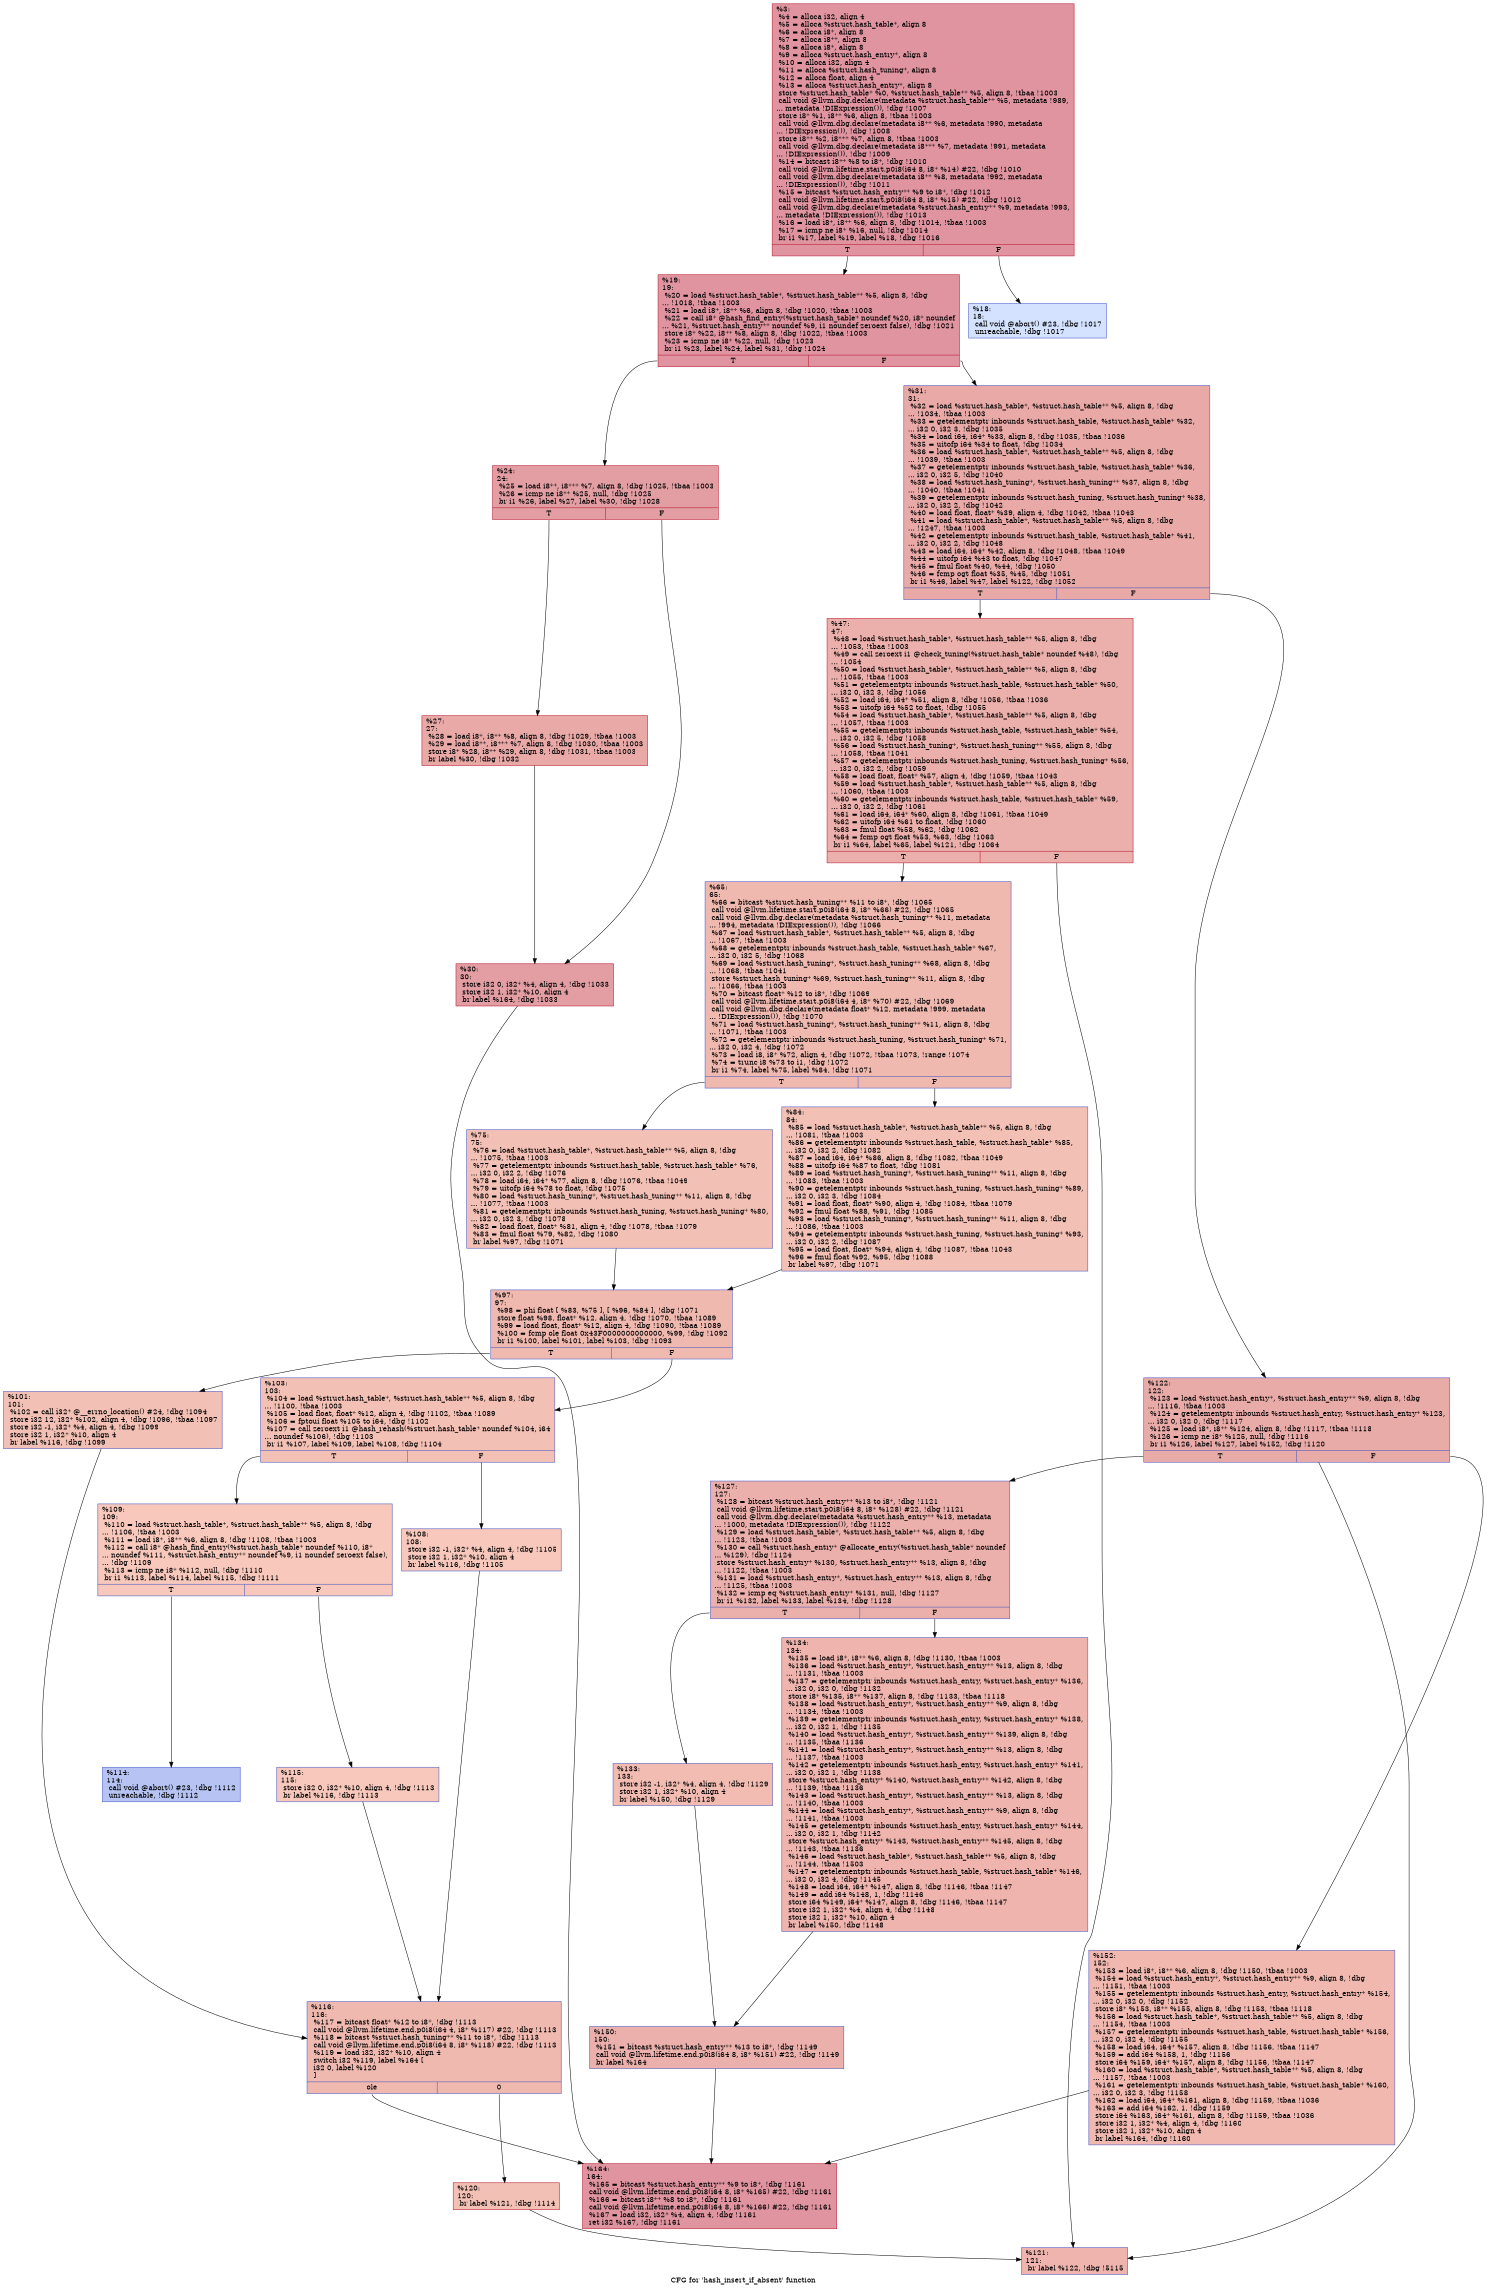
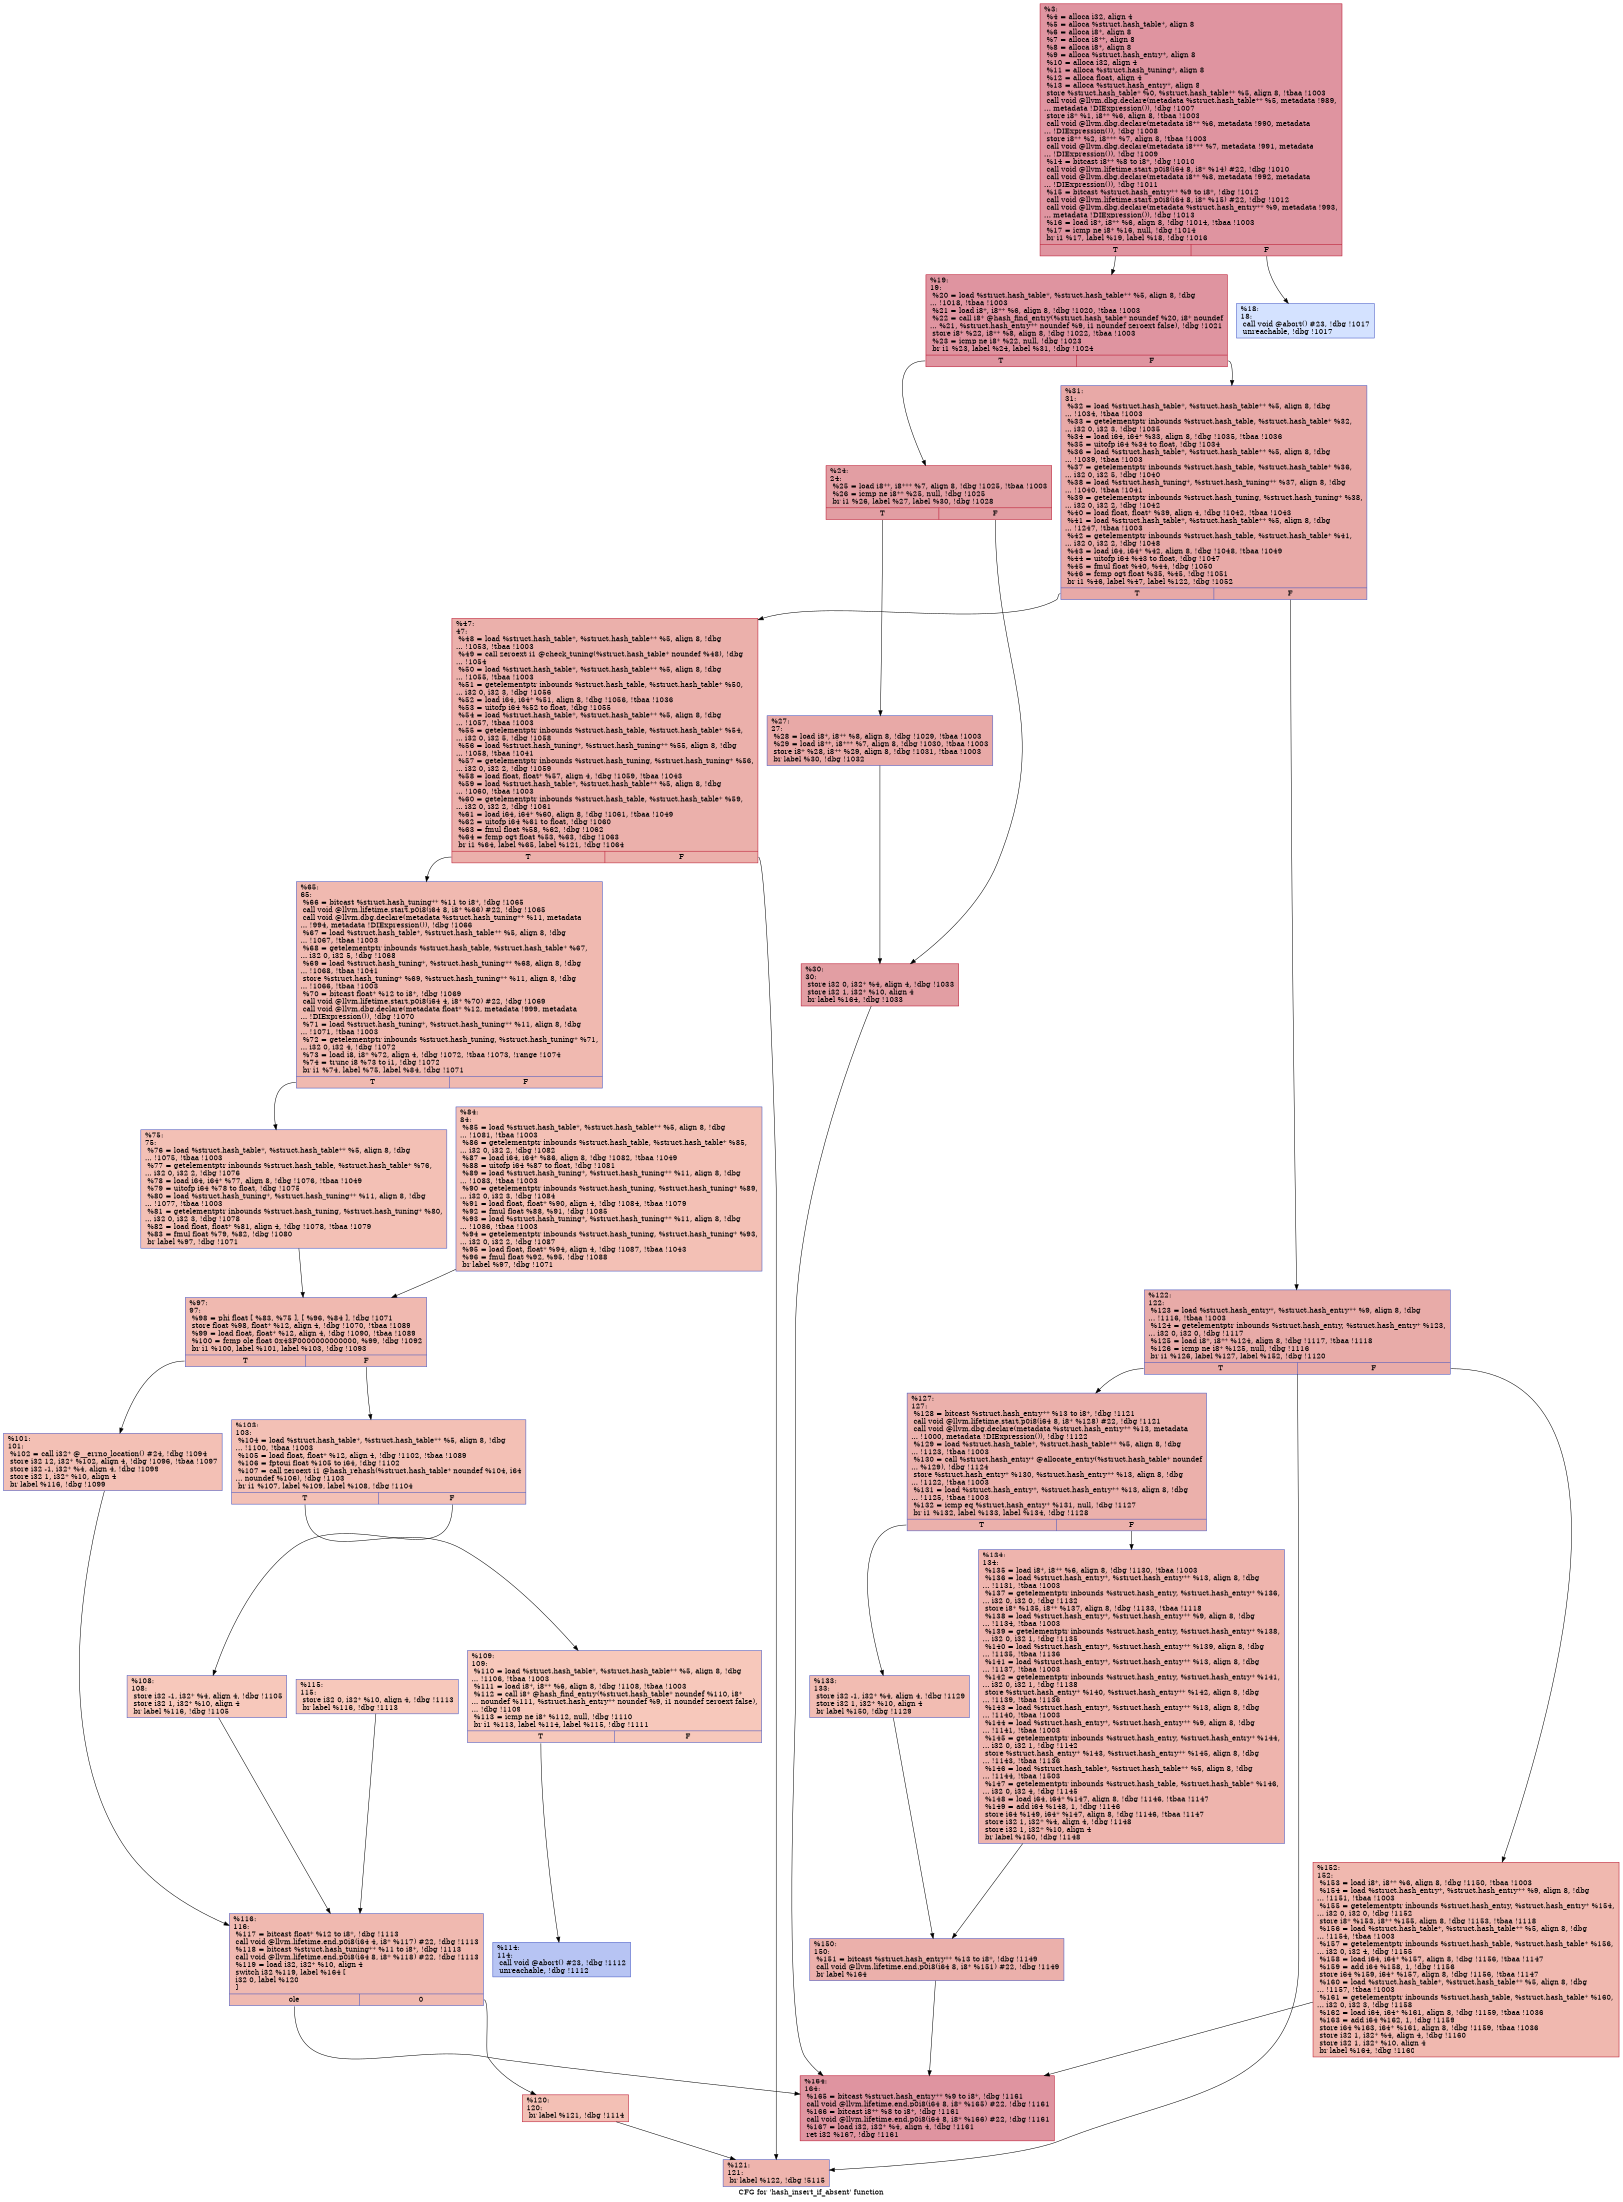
node "%27:": color #b70d28ff -> #3d50c3ff
edge "%65:" -> "%84:": removed
edge "%109:" -> "%115:": removed
node "%152:": color #3d50c3ff -> #b70d28ff
